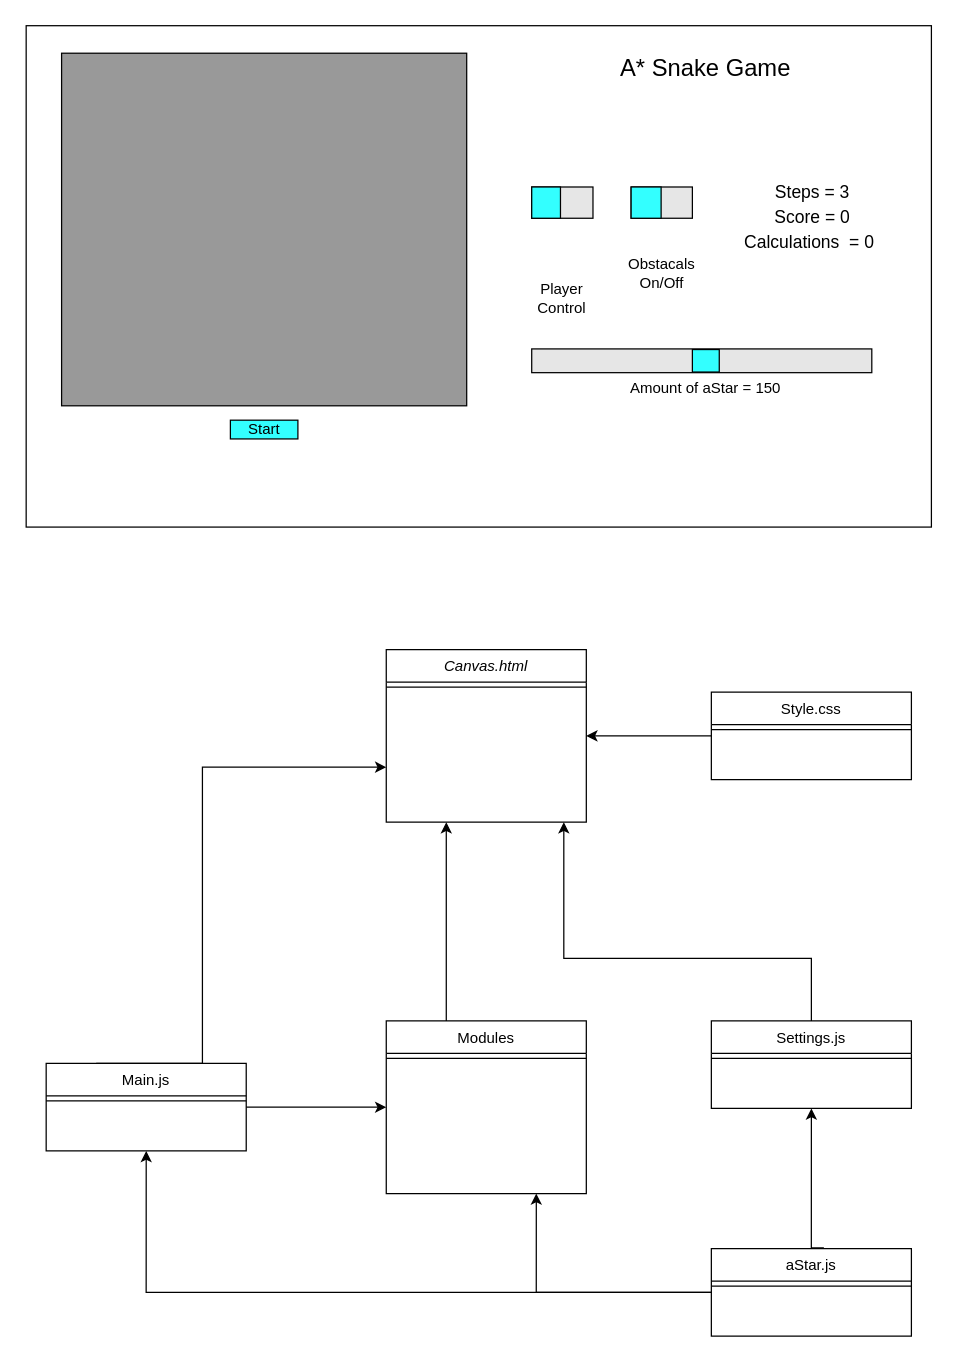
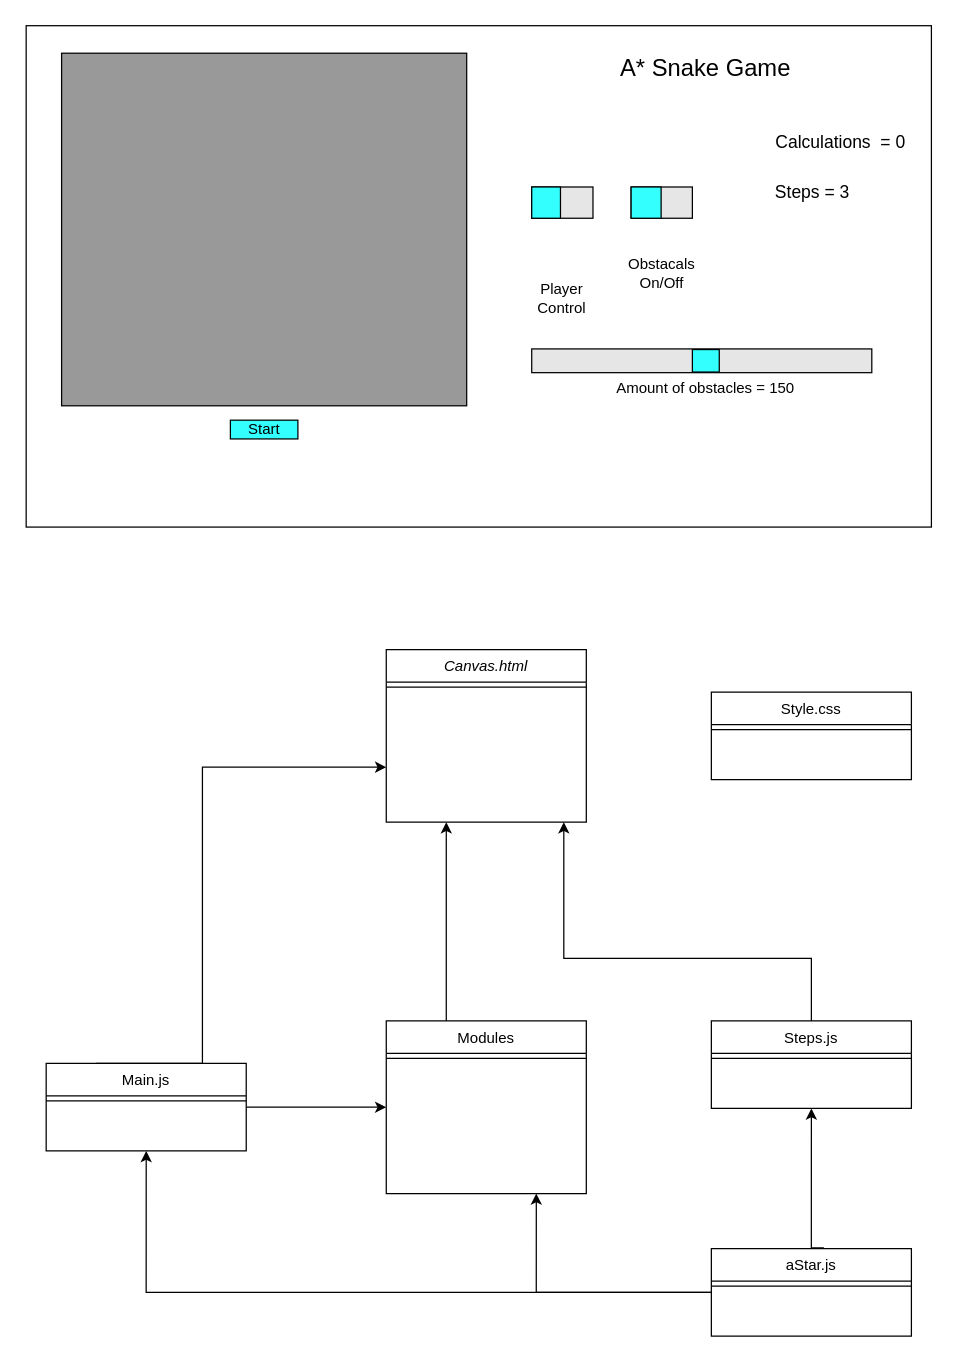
node "Score = 0": removed
node "Calculations = 0": moved (809, 242) -> (840, 142)
node "Amount of aStar = 150": label "Amount of aStar = 150" -> "Amount of obstacles = 150"
edge "Style.css" -> "Canvas.html": removed
node "Settings.js": label "Settings.js" -> "Steps.js"
